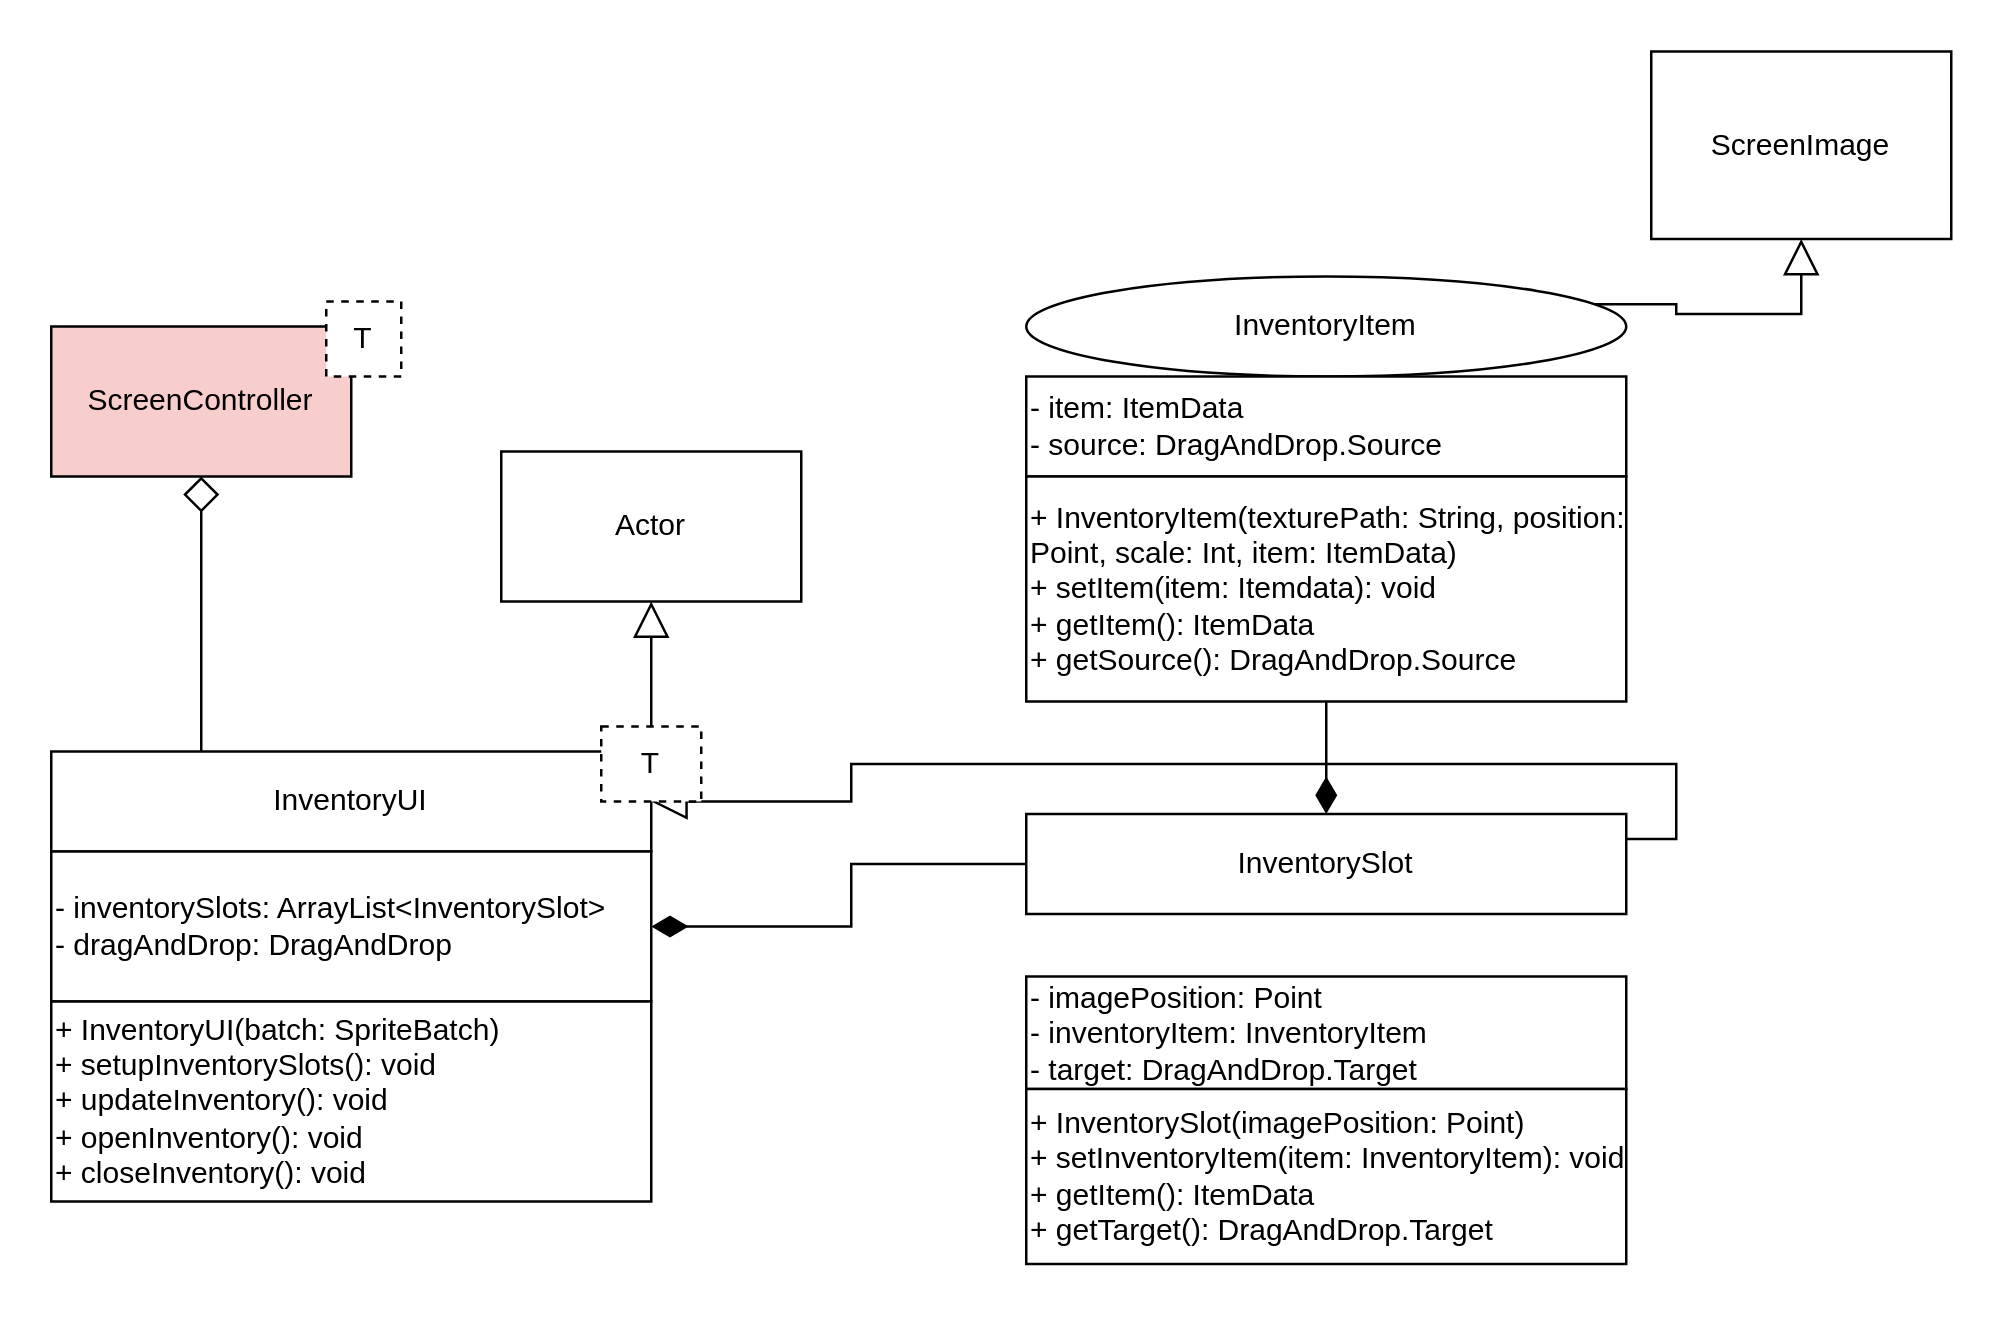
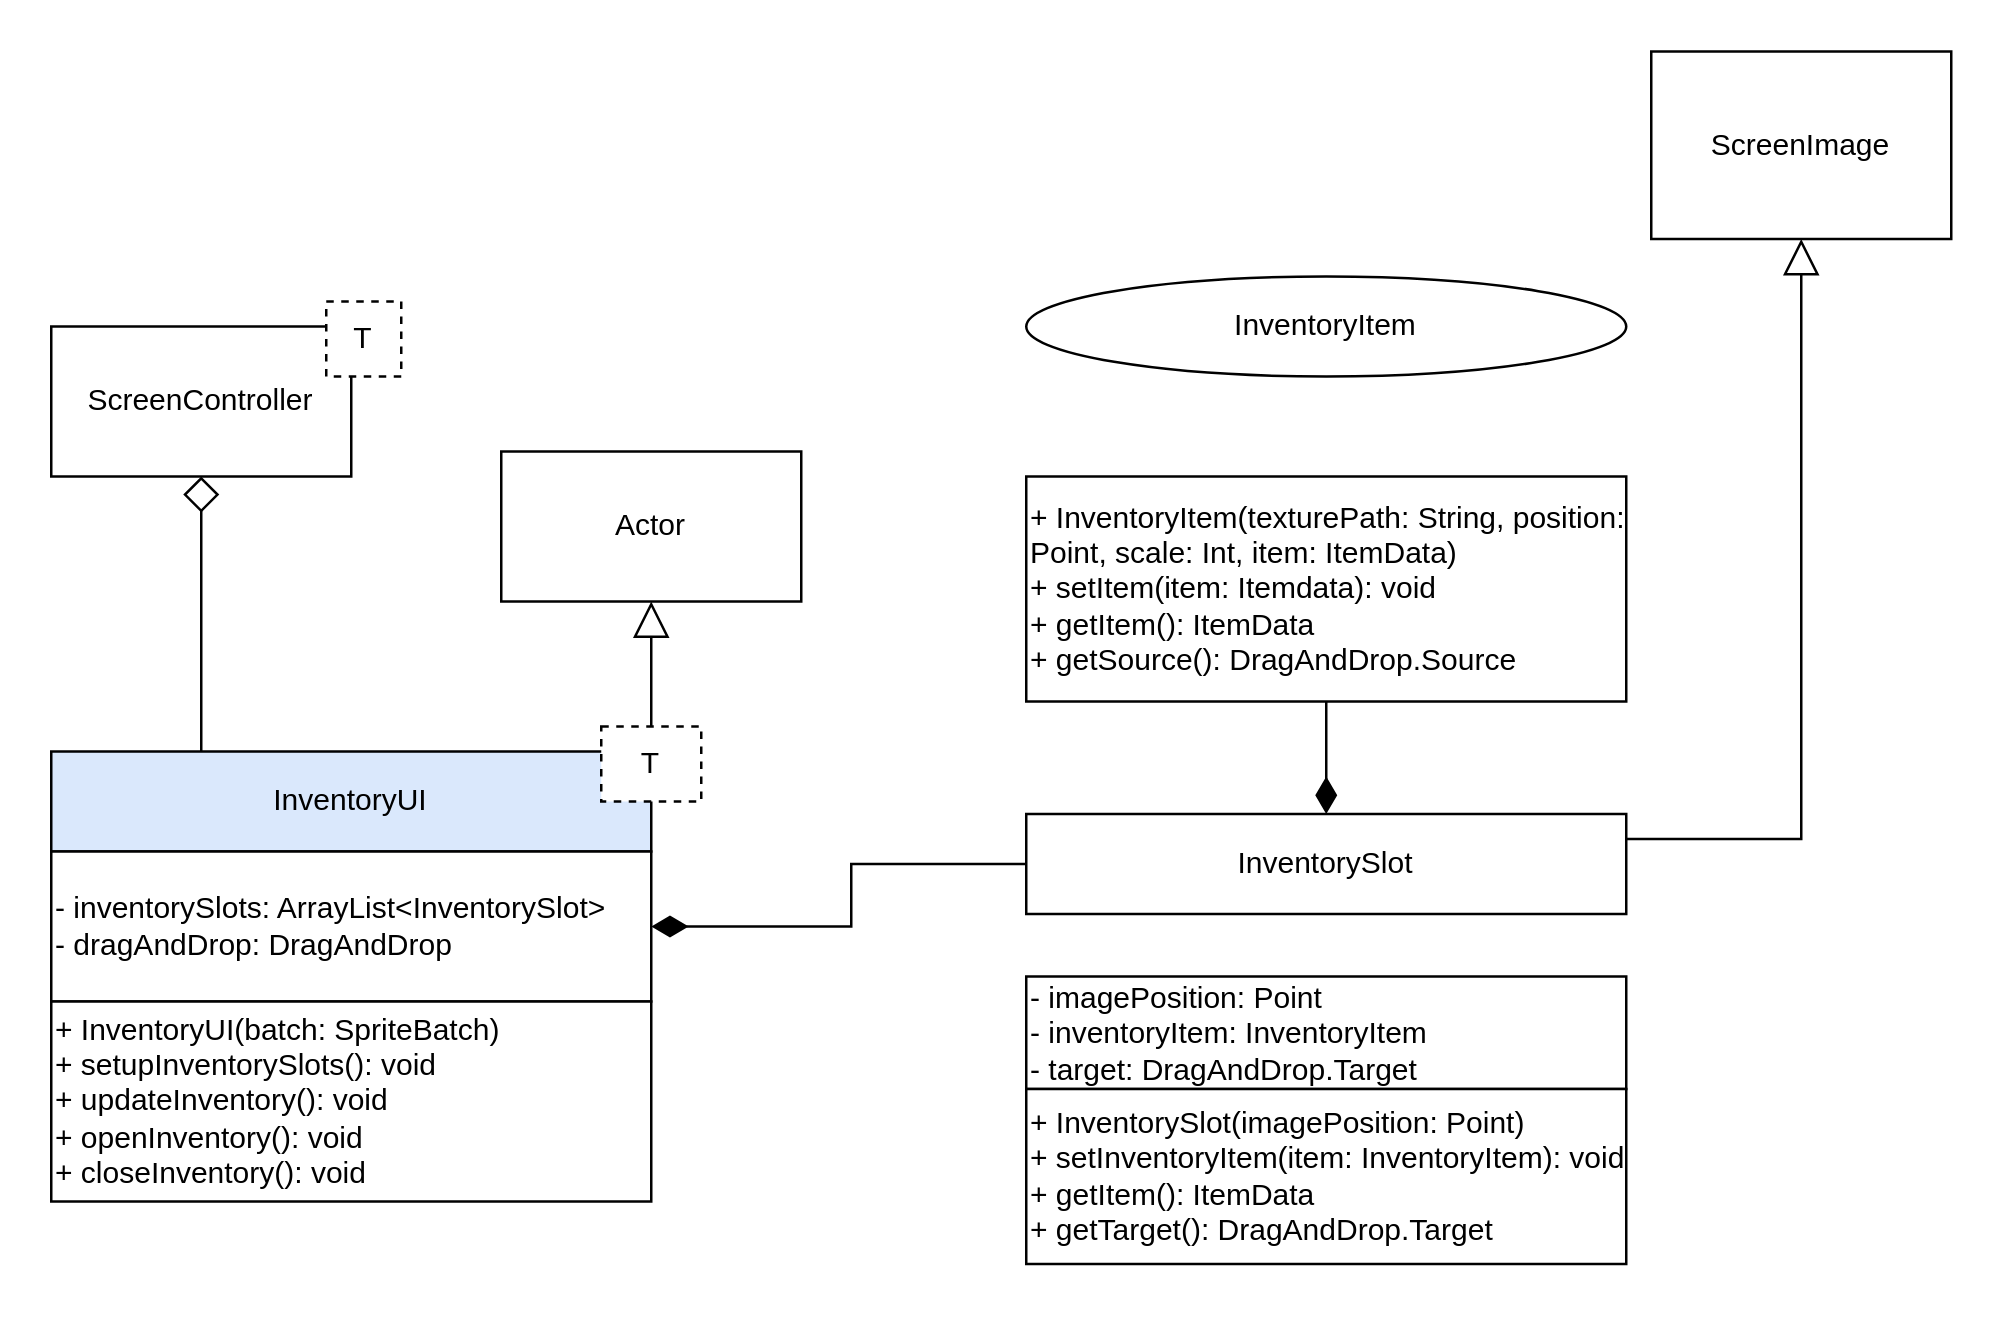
edge "InventoryItem" -> "ScreenImage": removed
node "ScreenController": fillcolor #f8cecc -> #ffffff
node "- item: ItemData - source: DragAndDrop.Source": removed
edge "InventorySlot" -> "InventoryUI": now "InventorySlot" -> "ScreenImage"
node "InventoryUI": fillcolor #ffffff -> #dae8fc
